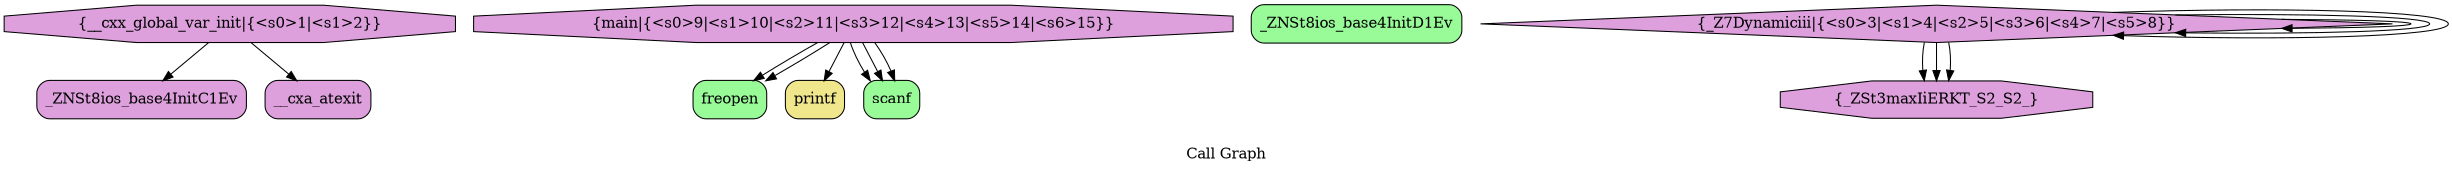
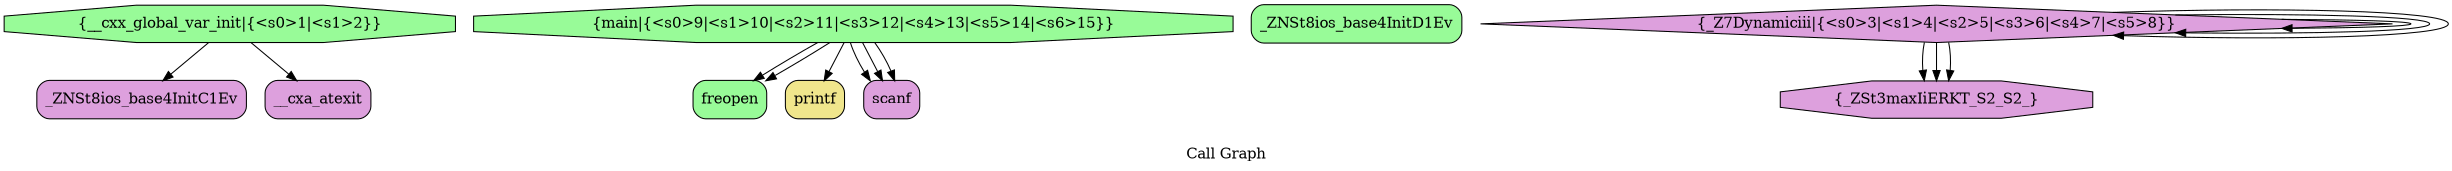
node "{__cxx_global_var_init|{<s0>1|<s1>2}}": fillcolor plum -> palegreen
node "{main|{<s0>9|<s1>10|<s2>11|<s3>12|<s4>13|<s5>14|<s6>15}}": fillcolor plum -> palegreen
node "scanf": fillcolor palegreen -> plum
